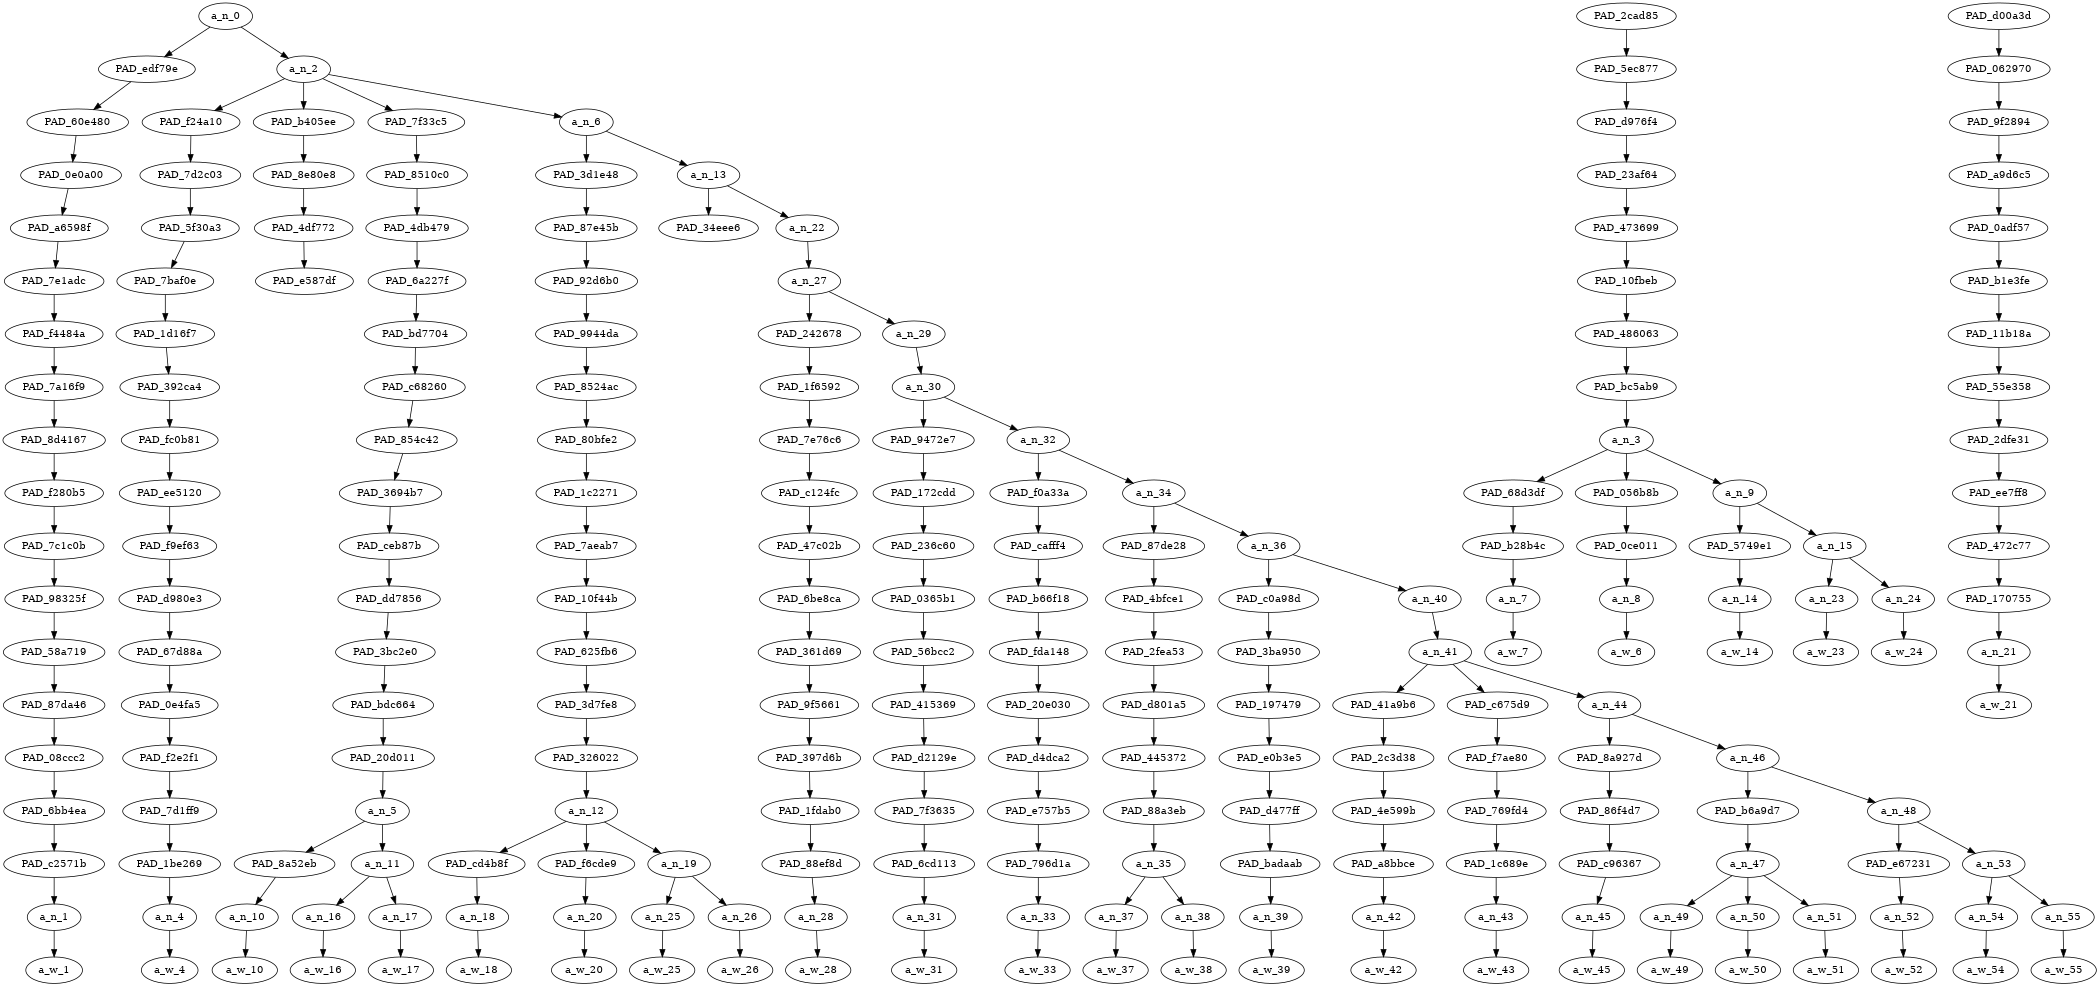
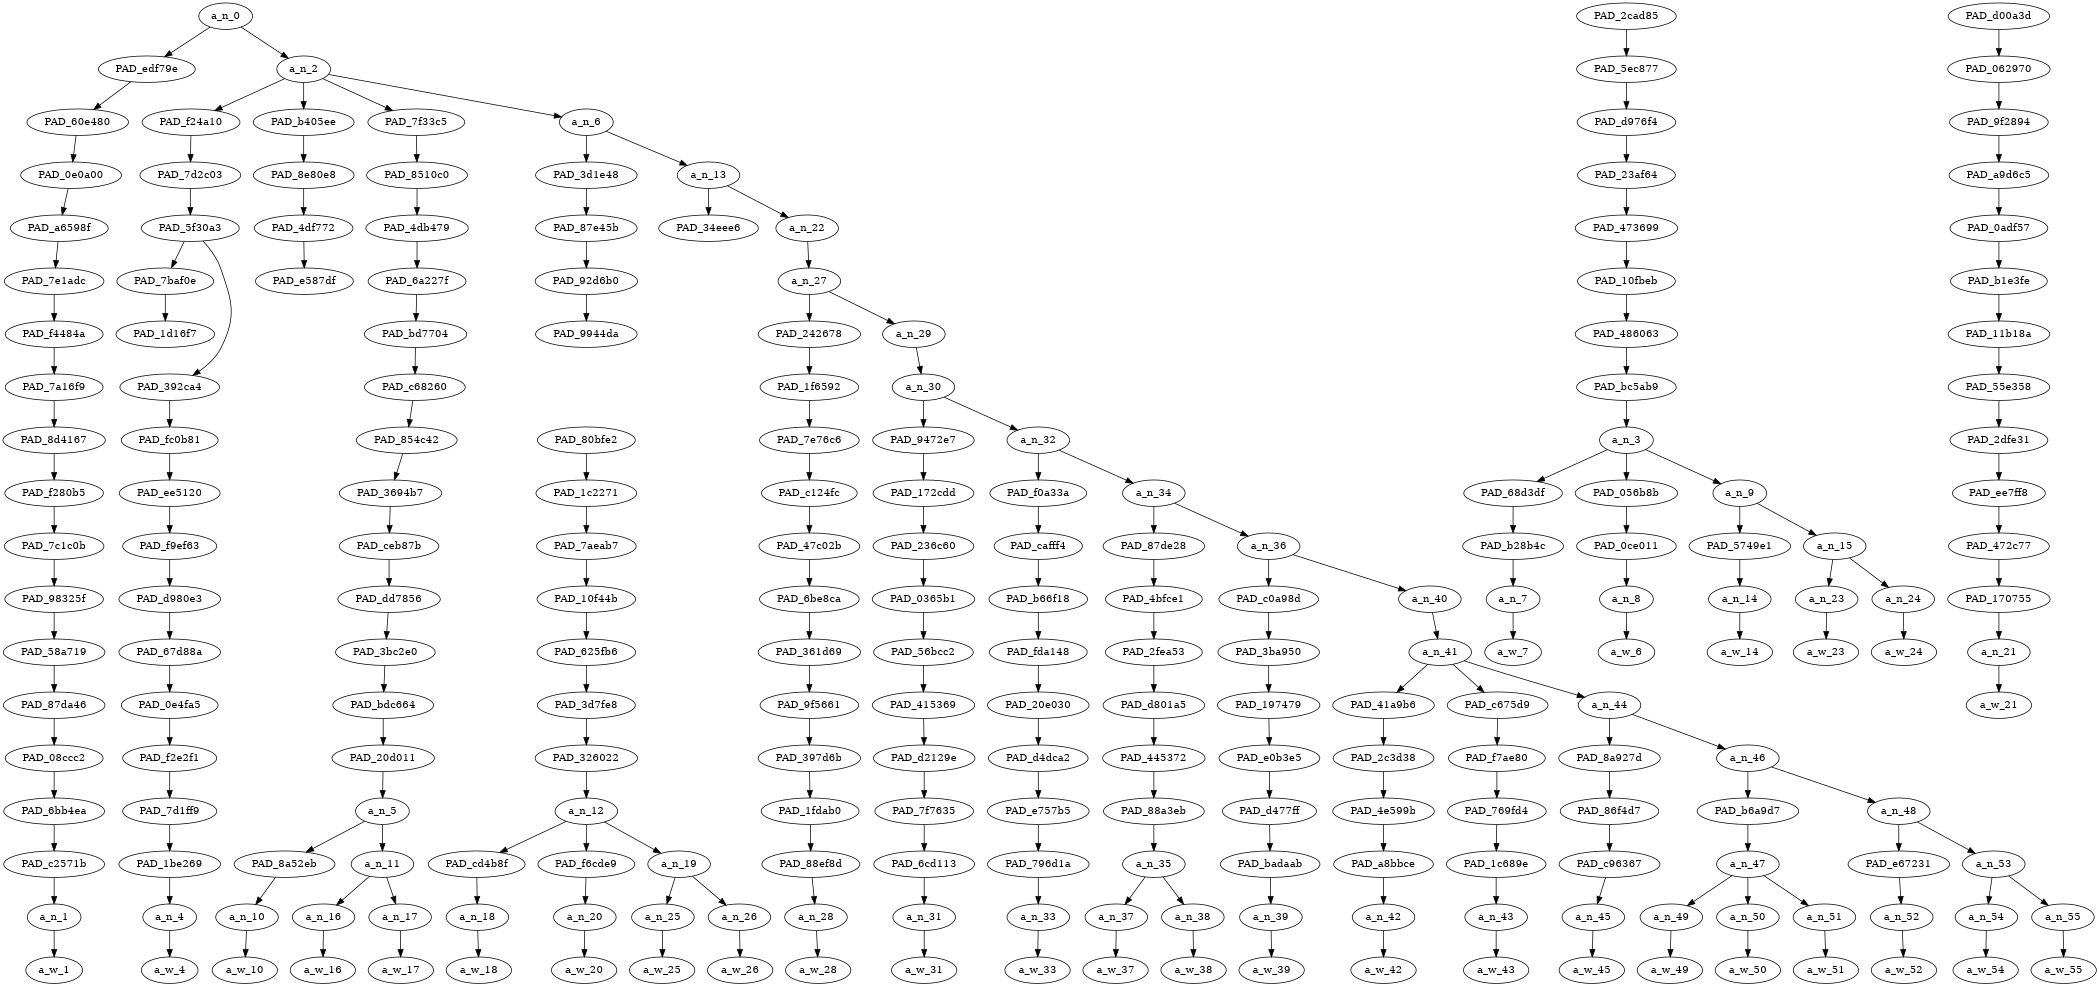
edge "PAD_1d16f7" -> "PAD_392ca4": now "PAD_5f30a3" -> "PAD_392ca4"
node "PAD_8524ac": removed
node "PAD_7f3635": label "PAD_7f3635" -> "PAD_7f7635"
